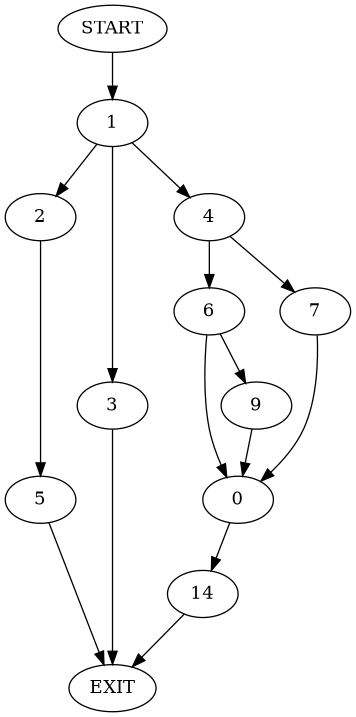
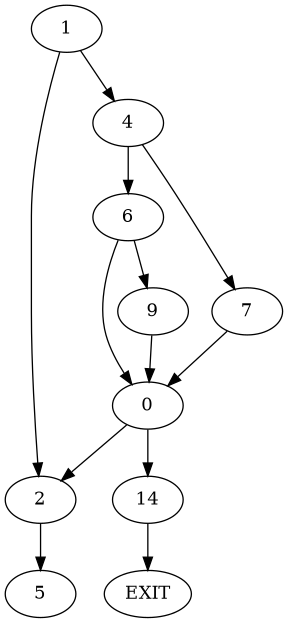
node "START": removed
node "3": removed
edge "0" -> "2": added
edge "5" -> "EXIT": removed
